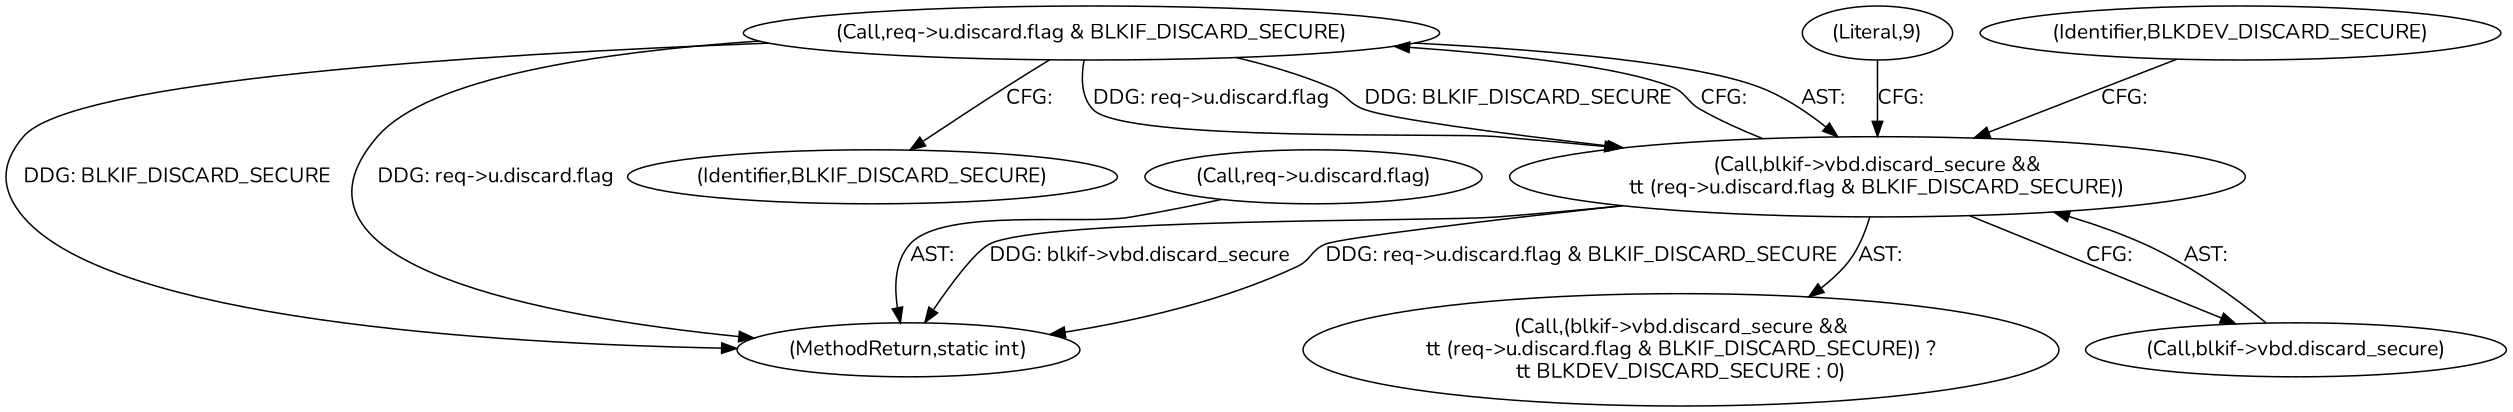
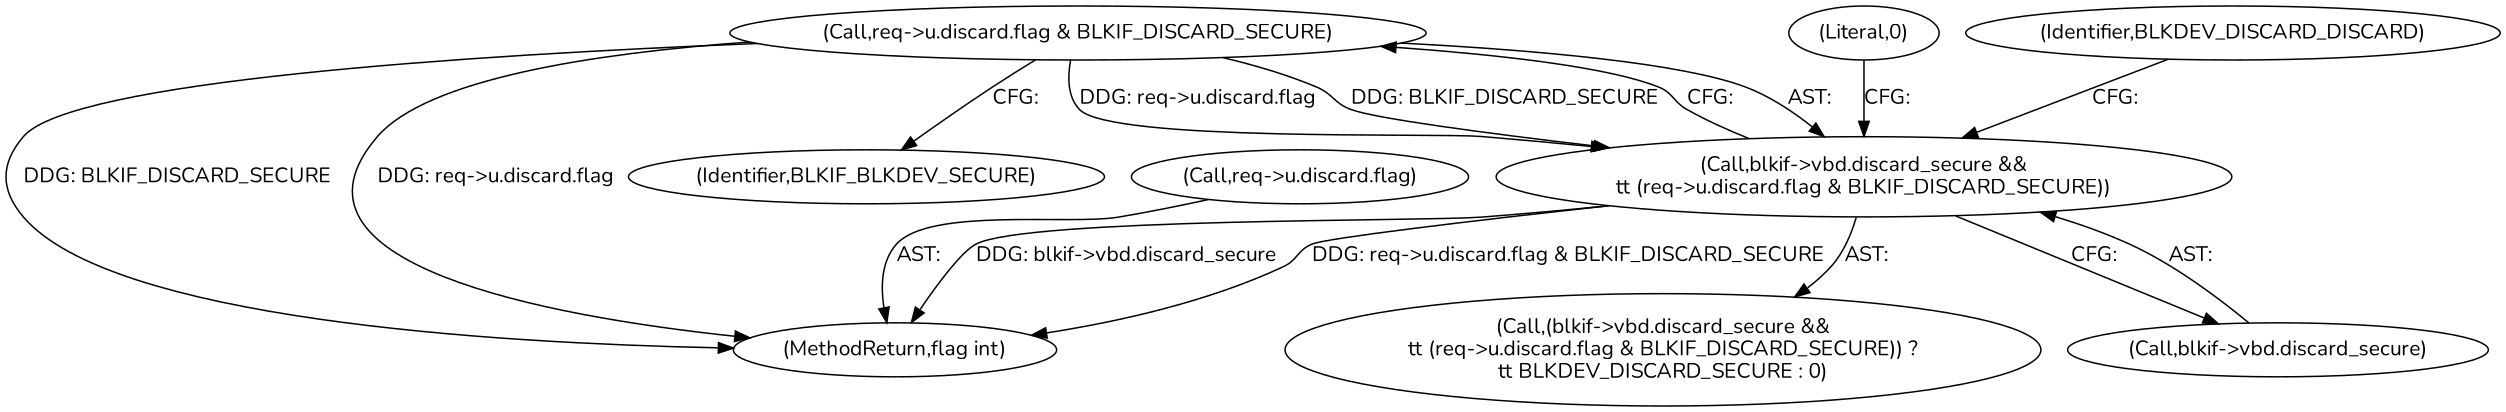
node "(Literal,9)": label "(Literal,9)" -> "(Literal,0)"
node "(Identifier,BLKDEV_DISCARD_SECURE)": label "(Identifier,BLKDEV_DISCARD_SECURE)" -> "(Identifier,BLKDEV_DISCARD_DISCARD)"
node "(Identifier,BLKIF_DISCARD_SECURE)": label "(Identifier,BLKIF_DISCARD_SECURE)" -> "(Identifier,BLKIF_BLKDEV_SECURE)"
node "(MethodReturn,static int)": label "(MethodReturn,static int)" -> "(MethodReturn,flag int)"
